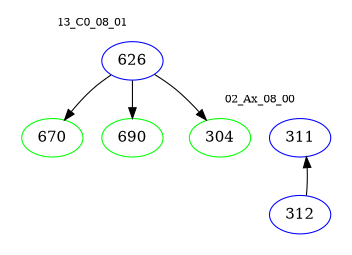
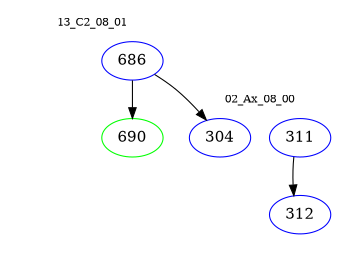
cluster "13_C0_08_01": label "13_C0_08_01" -> "13_C2_08_01"
node "626": label "626" -> "686"
node "670": removed
node "304": color green -> blue
edge "312" -> "311": reversed
